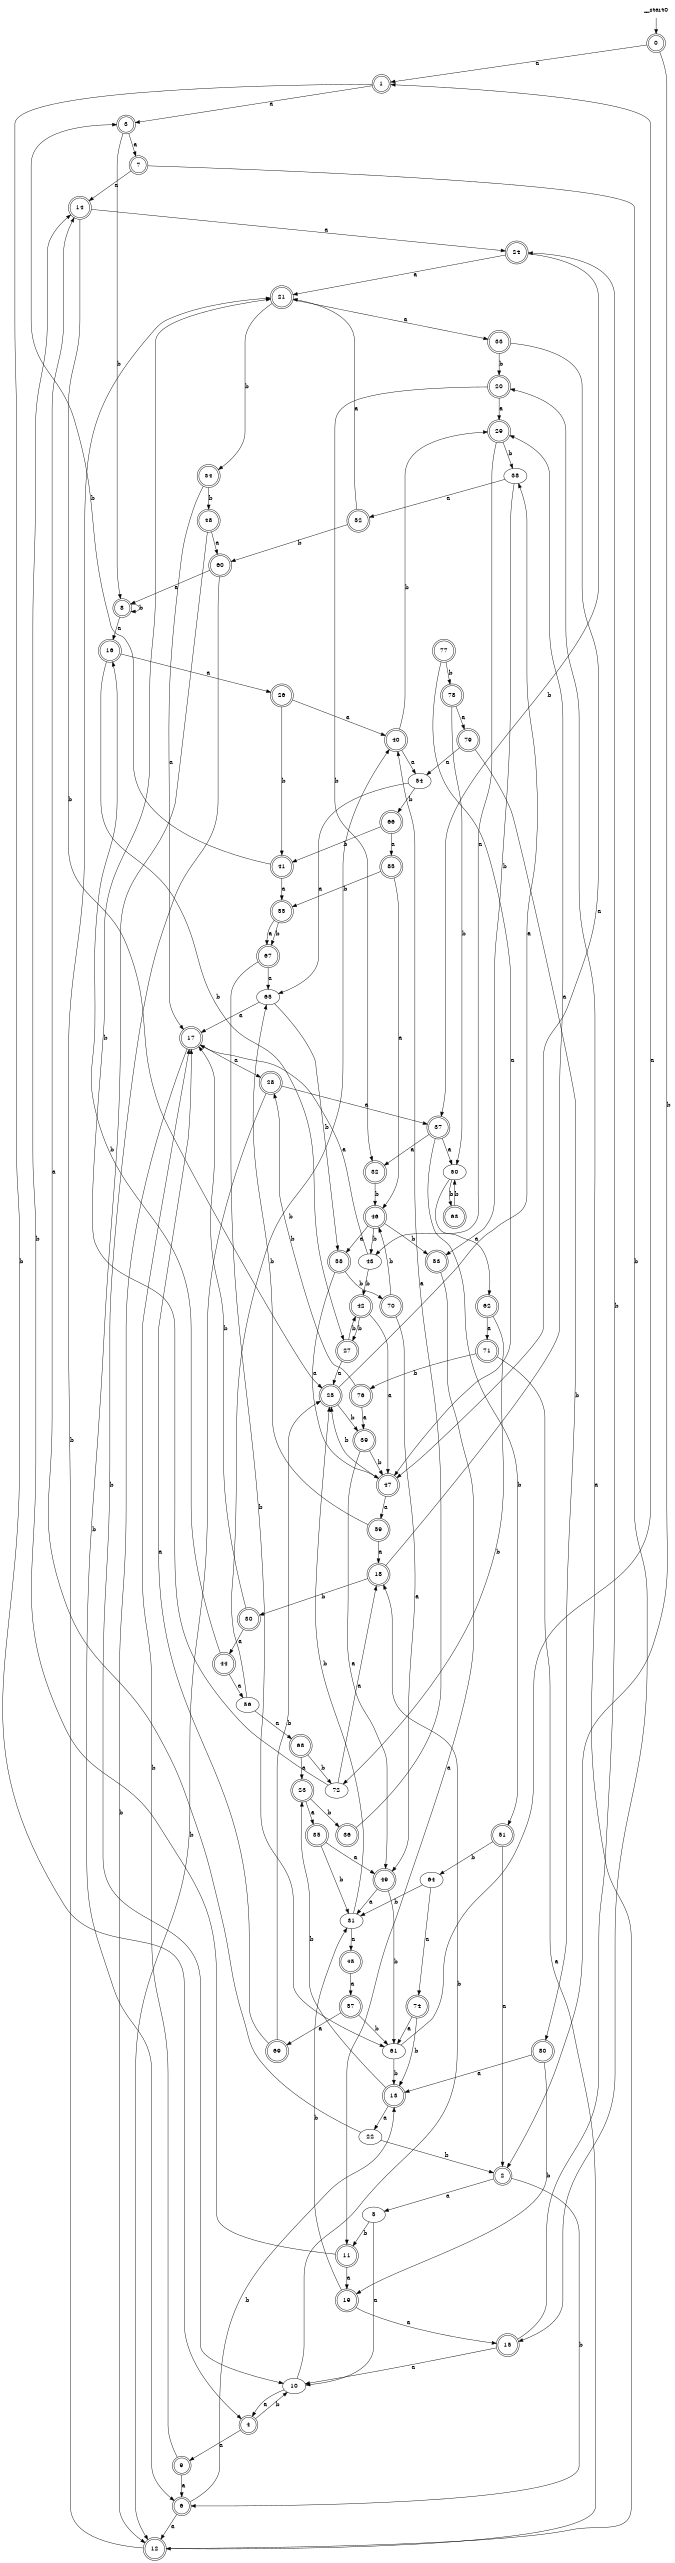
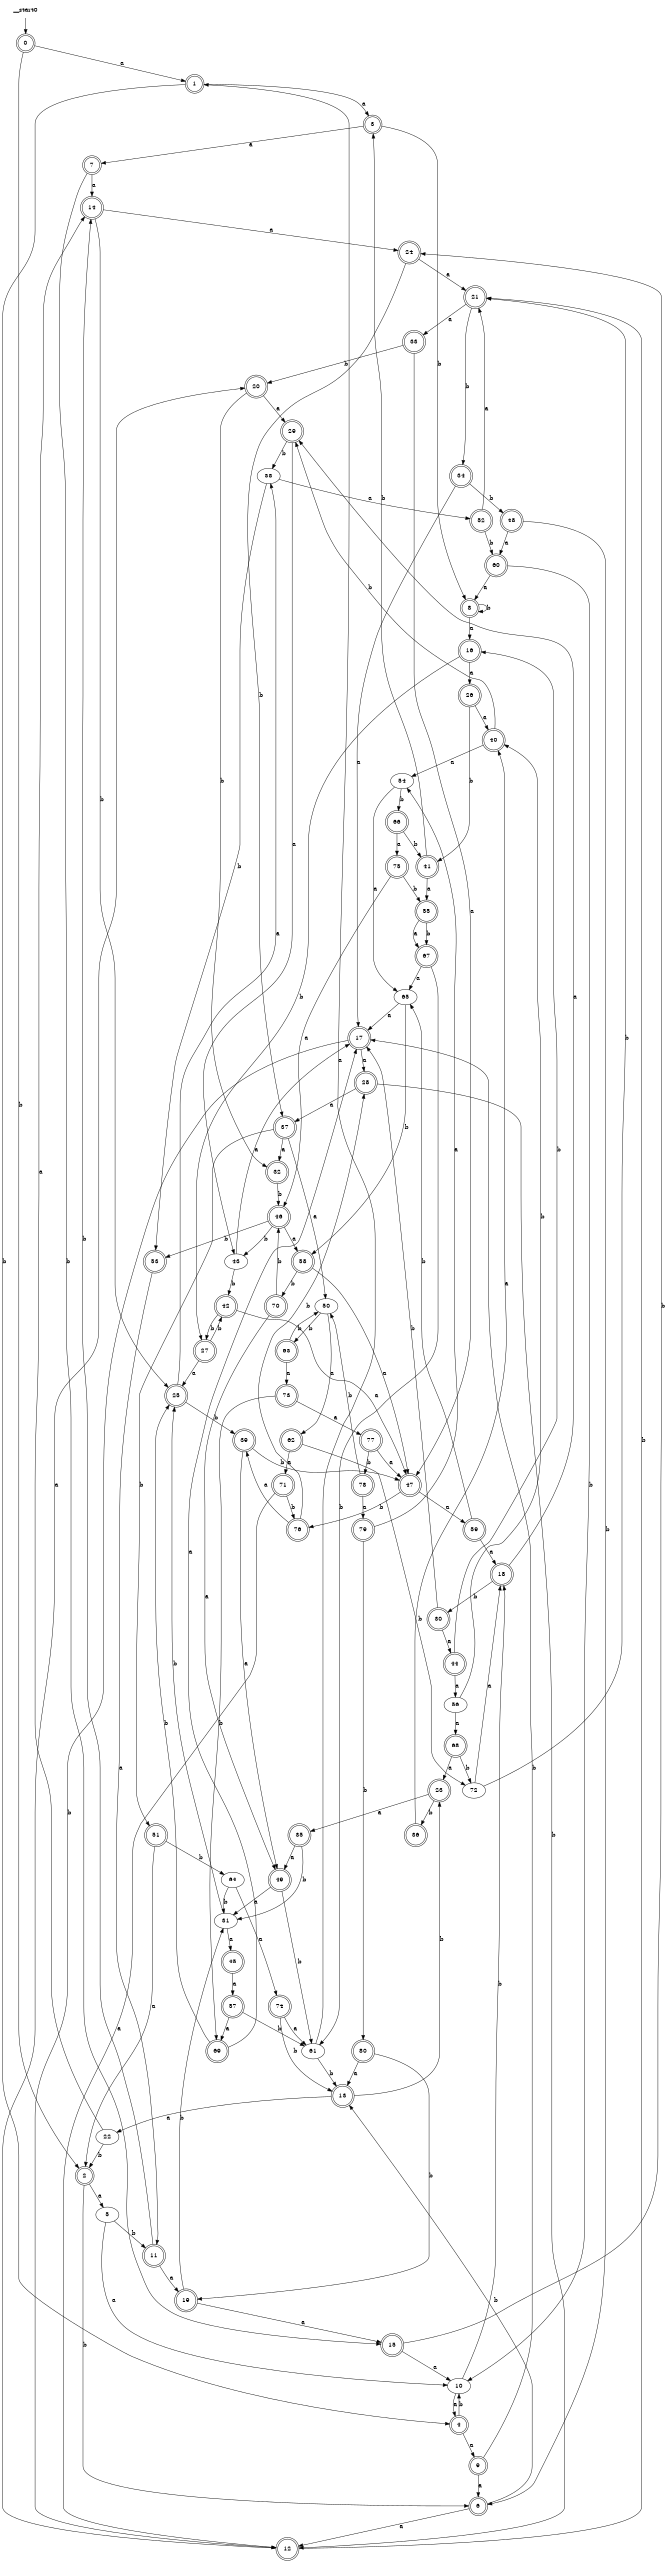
node "85": label "85" -> "75"
node "73": added
edge "47" -> "25": now "47" -> "76"
